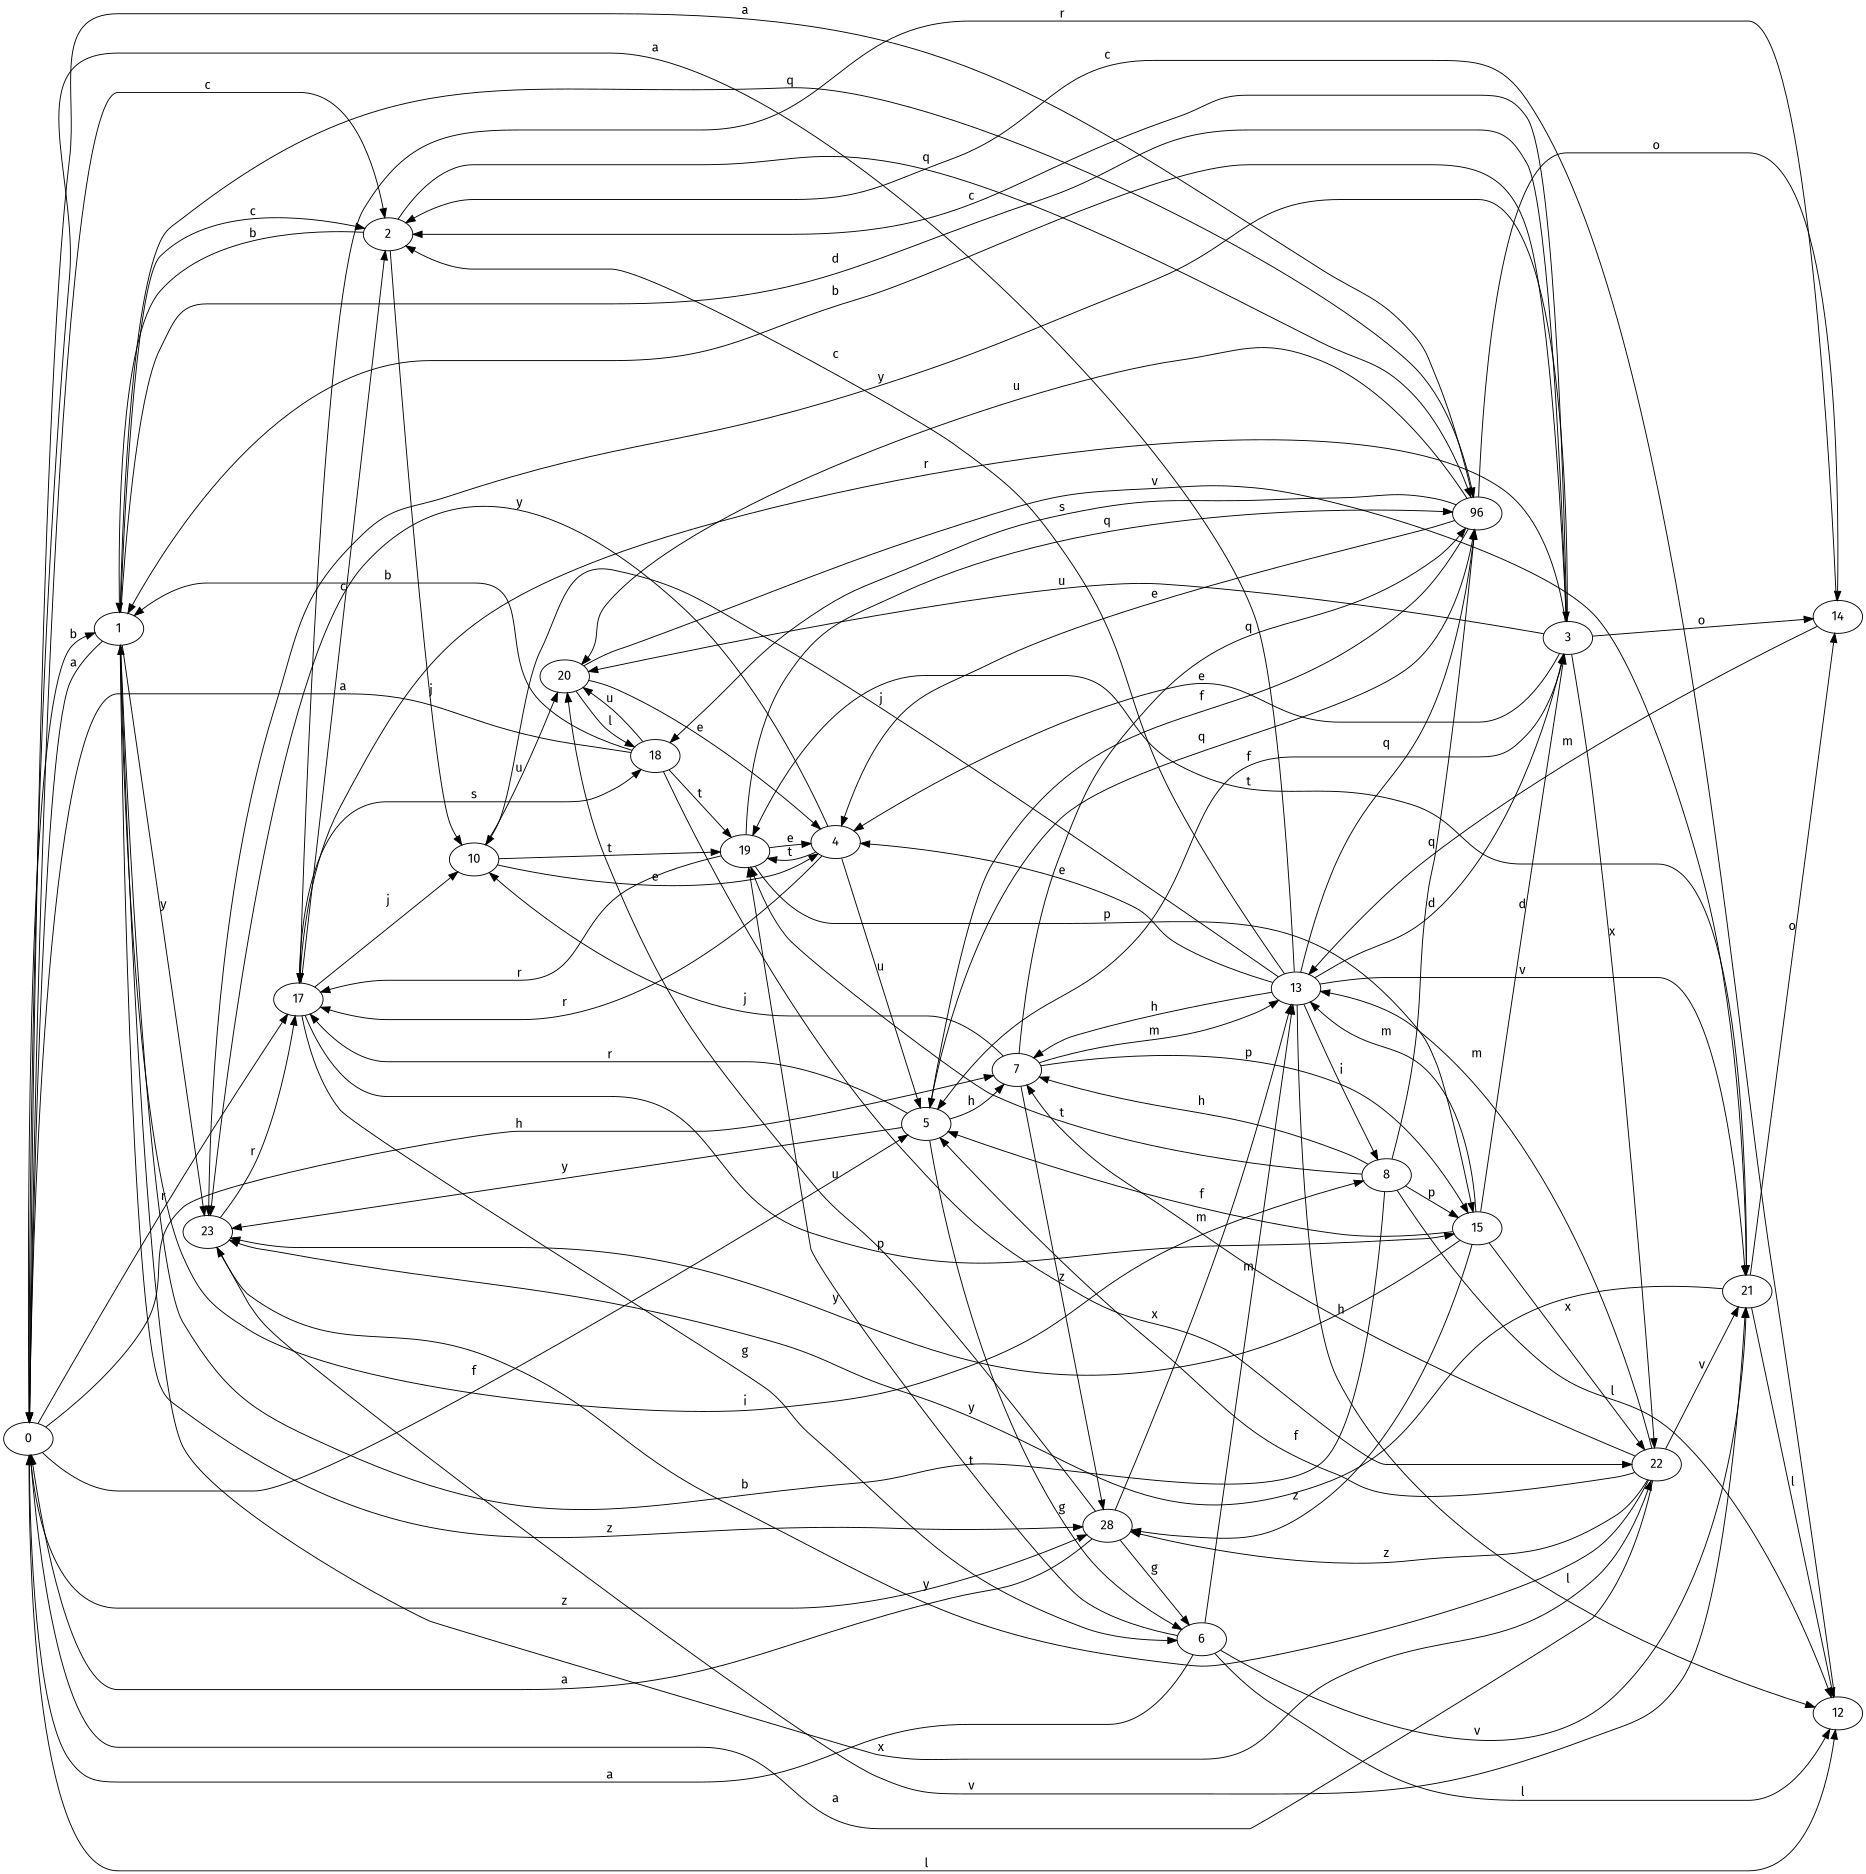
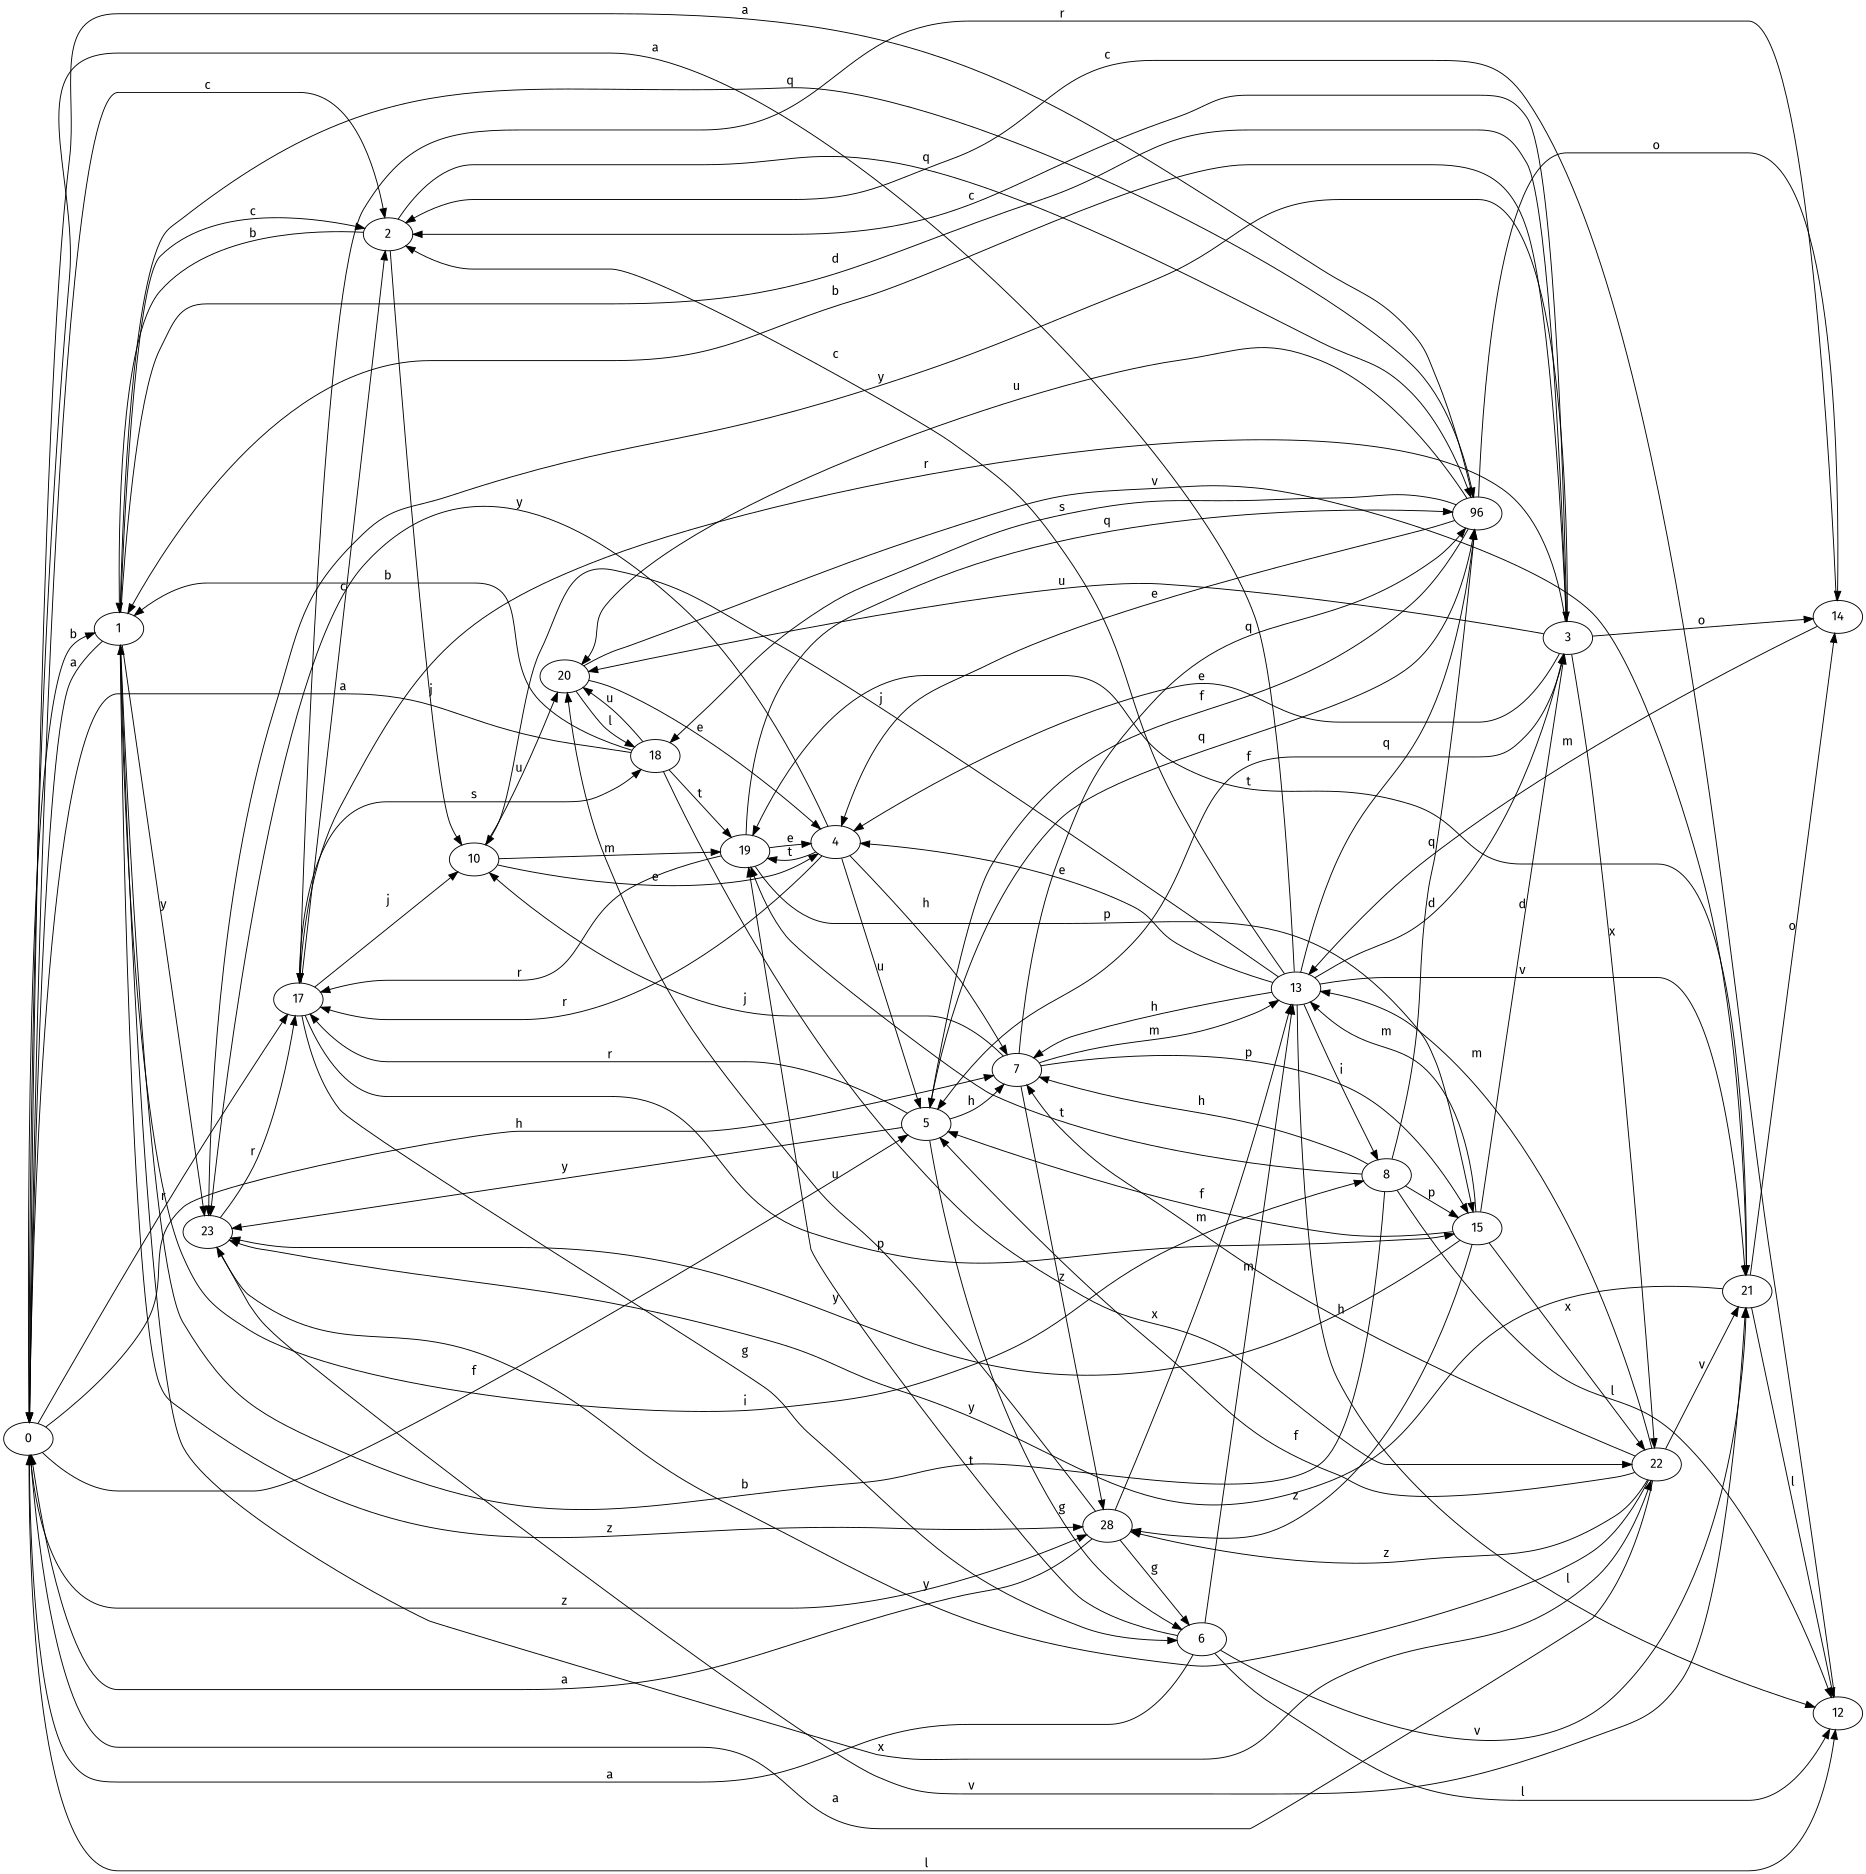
edge "10" -> "19": label "t" -> "m"
edge "4" -> "7": added, label "h"
